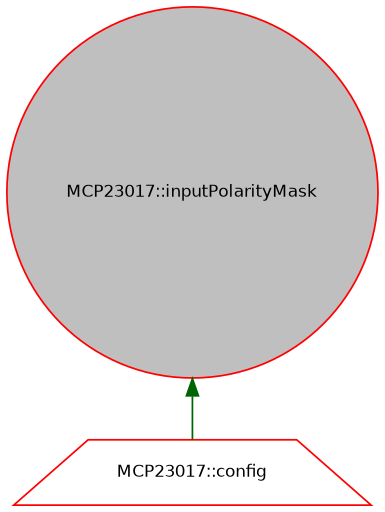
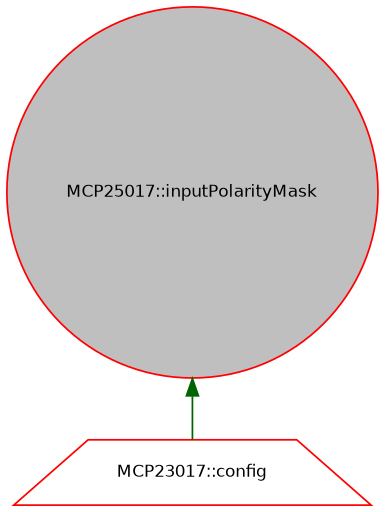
node "MCP23017::inputPolarityMask": label "MCP23017::inputPolarityMask" -> "MCP25017::inputPolarityMask"
